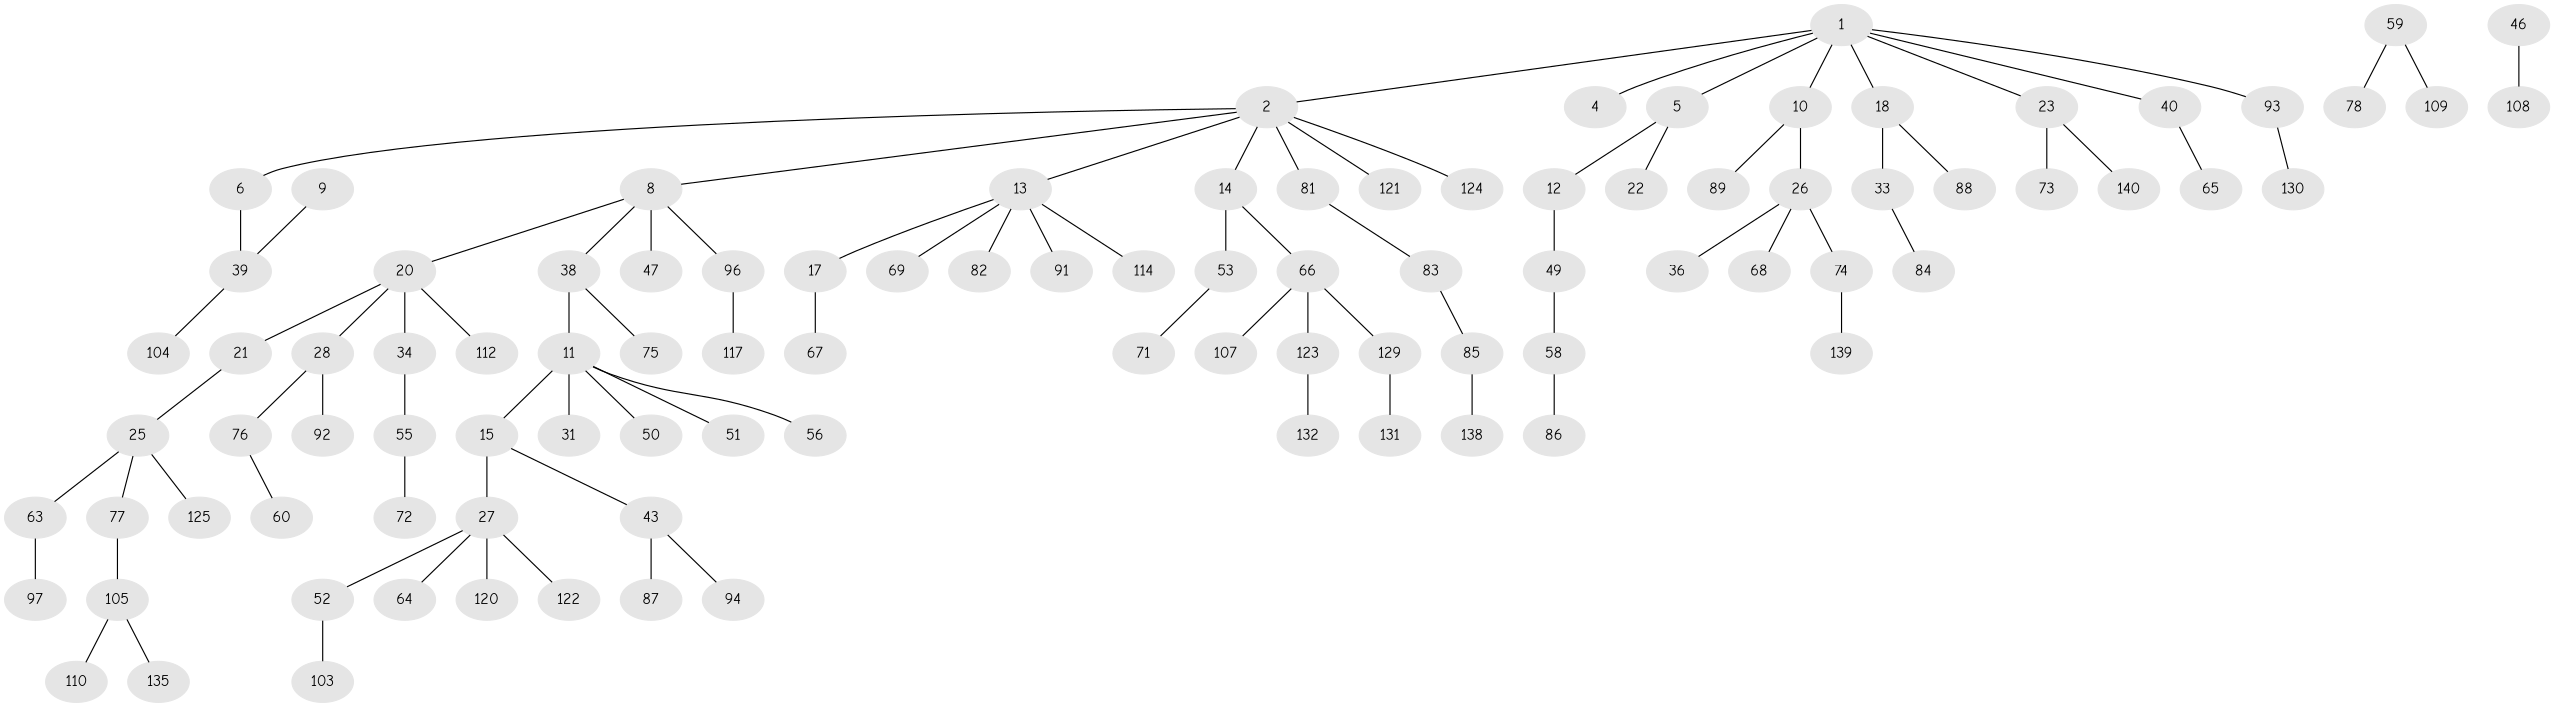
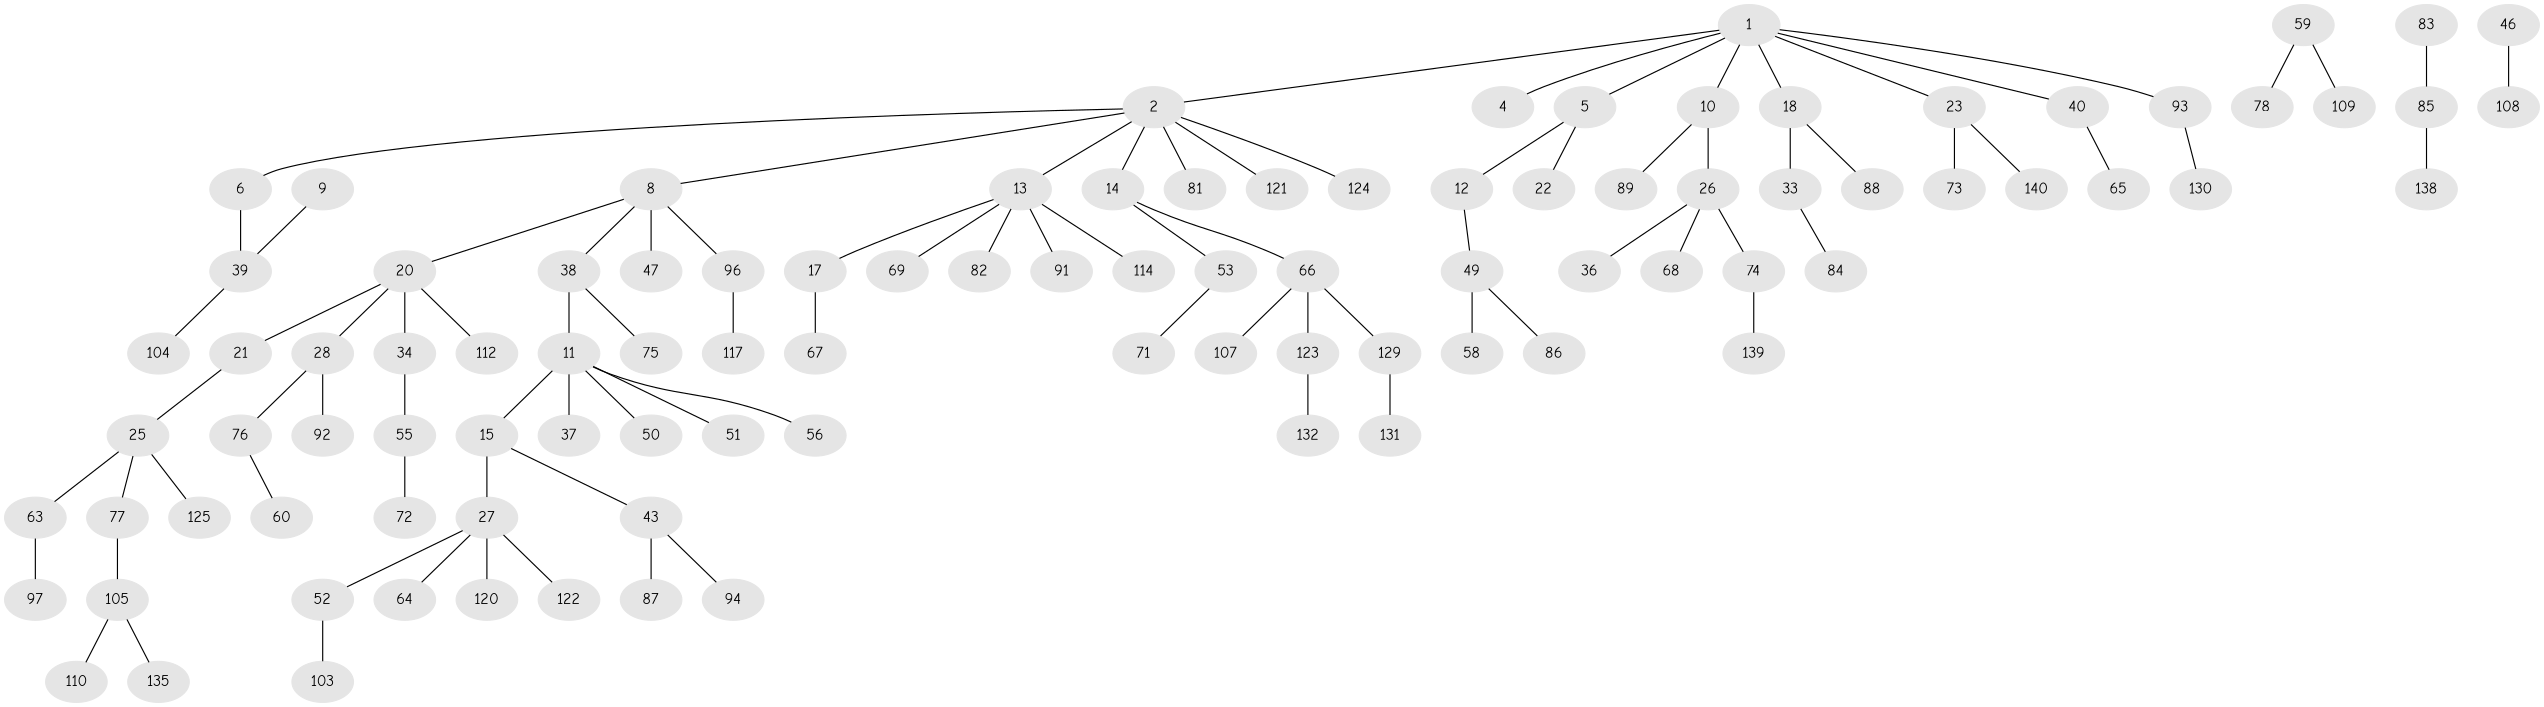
edge "81" -- "83": removed
edge "58" -- "86": now "49" -- "86"
node "31": label "31" -> "37"
